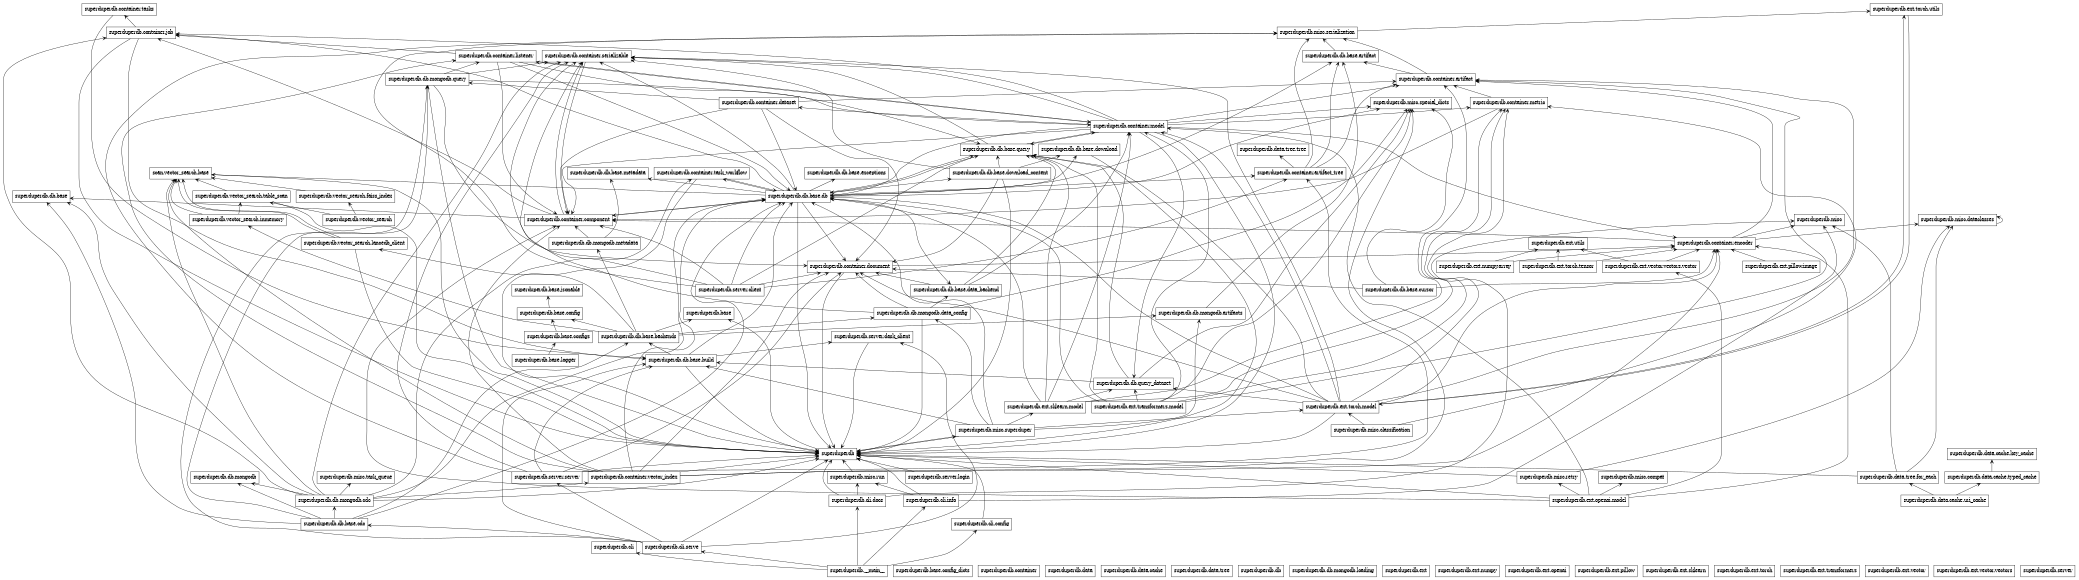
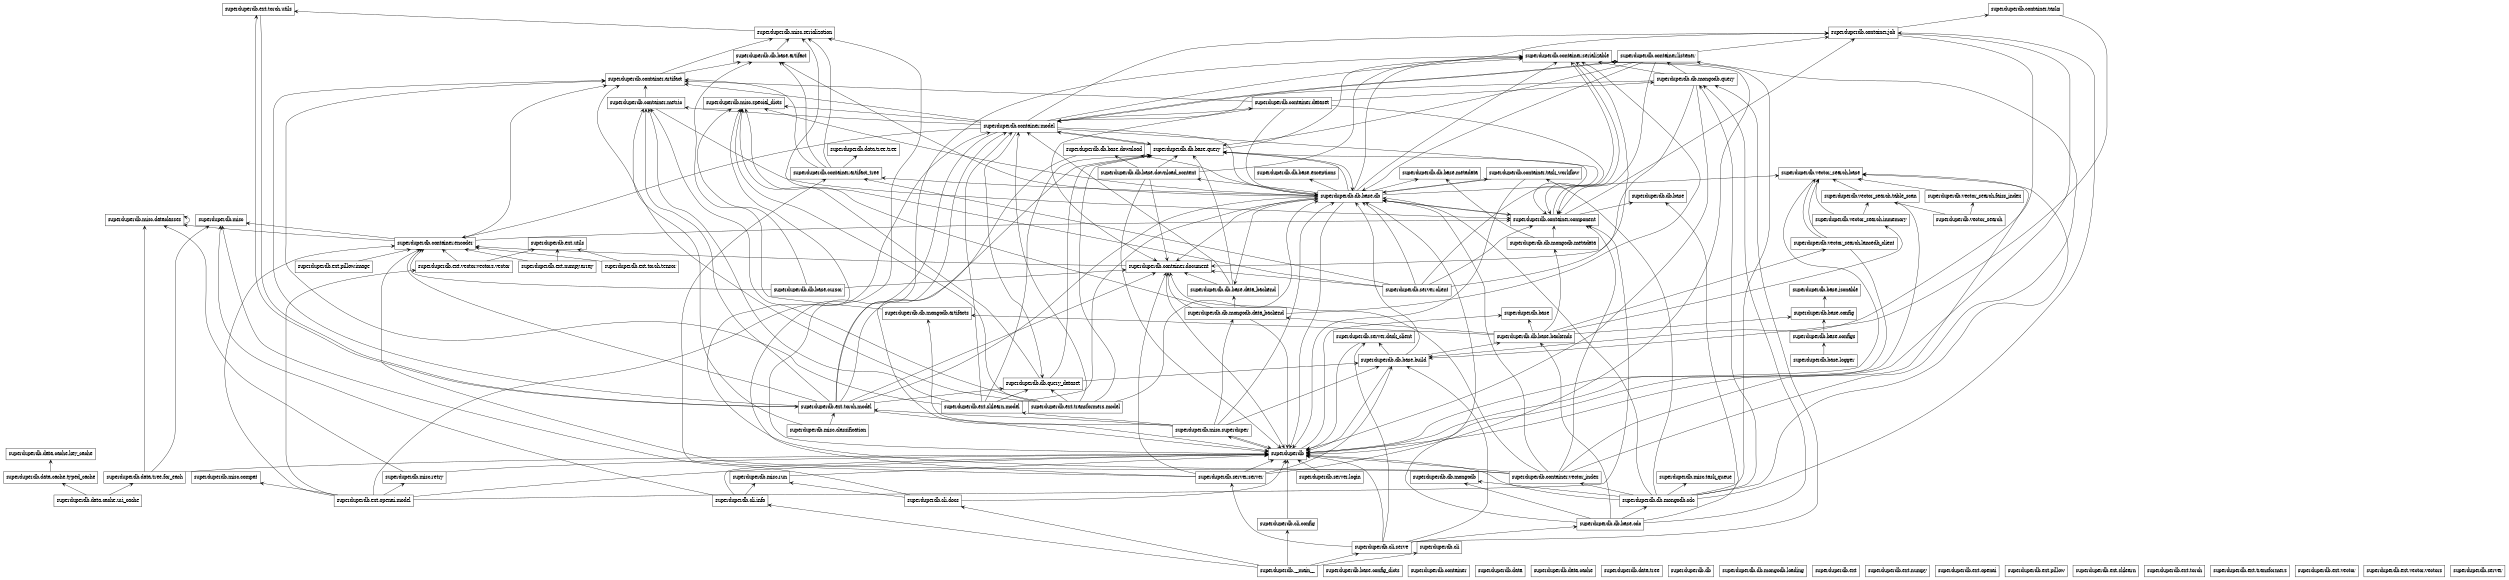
node "scan.vector_search.base": label "scan.vector_search.base" -> "superduperdb.vector_search.base"
node "superduperdb.db.mongodb.data_config": label "superduperdb.db.mongodb.data_config" -> "superduperdb.db.mongodb.data_backend"
edge "superduperdb.db.mongodb.cdc" -> "superduperdb.db.base": now "superduperdb.db.mongodb.cdc" -> "superduperdb.db.mongodb.query"
